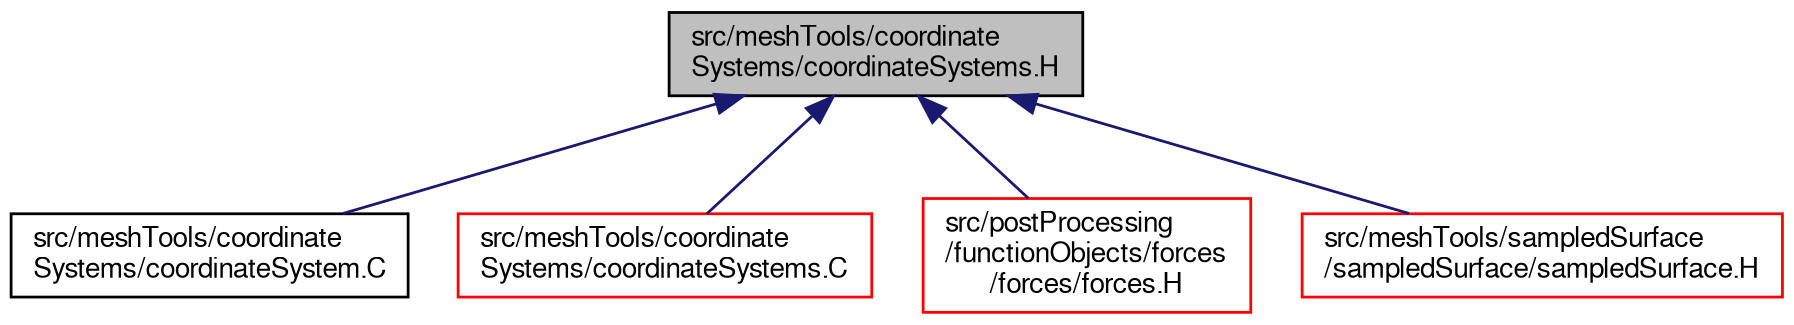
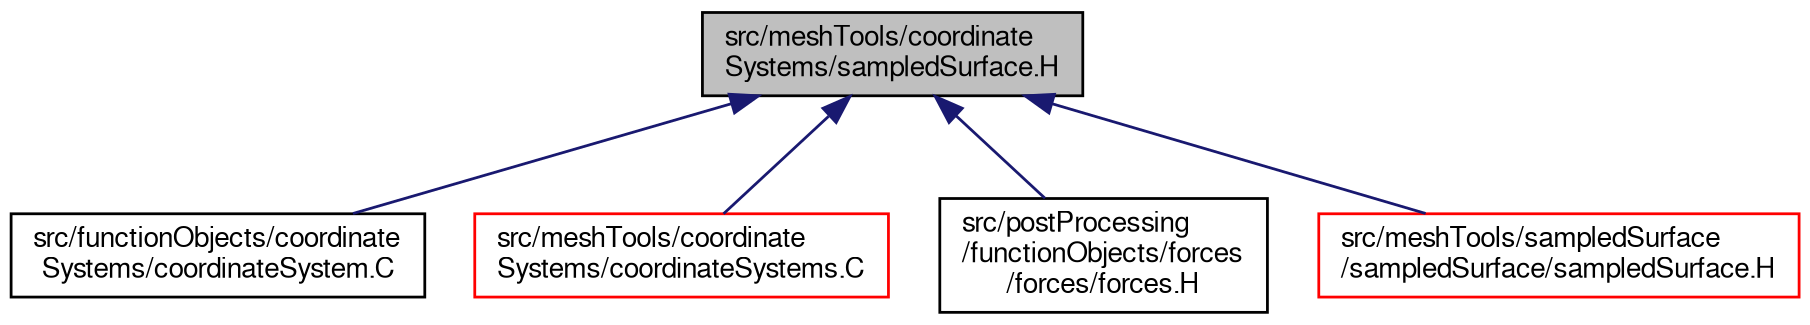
node "src/meshTools/coordinate Systems/coordinateSystems.H": label "src/meshTools/coordinate Systems/coordinateSystems.H" -> "src/meshTools/coordinate Systems/sampledSurface.H"
node "src/meshTools/coordinate Systems/coordinateSystem.C": label "src/meshTools/coordinate Systems/coordinateSystem.C" -> "src/functionObjects/coordinate Systems/coordinateSystem.C"
node "src/postProcessing /functionObjects/forces /forces/forces.H": color red -> black
